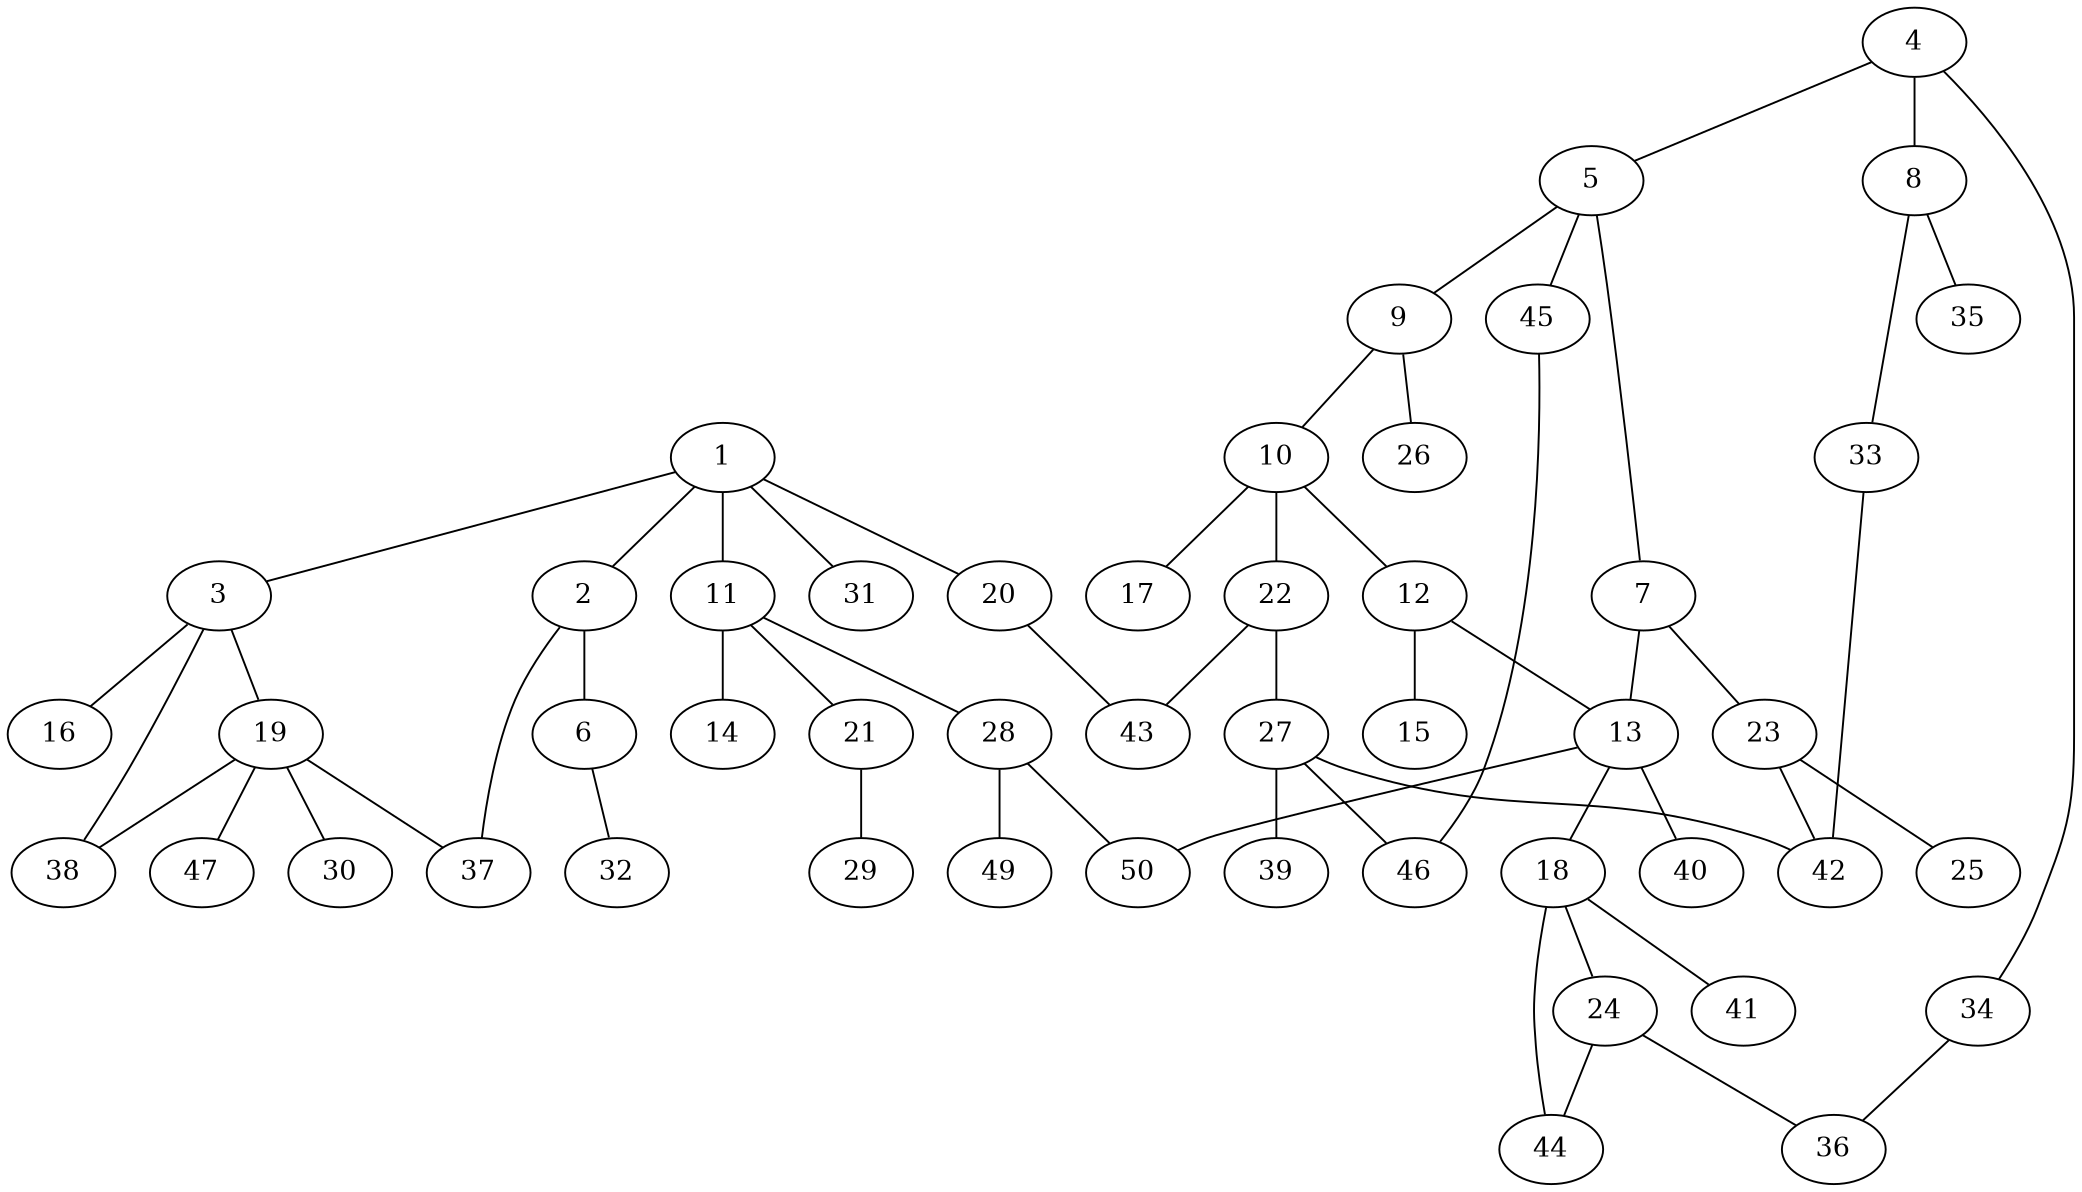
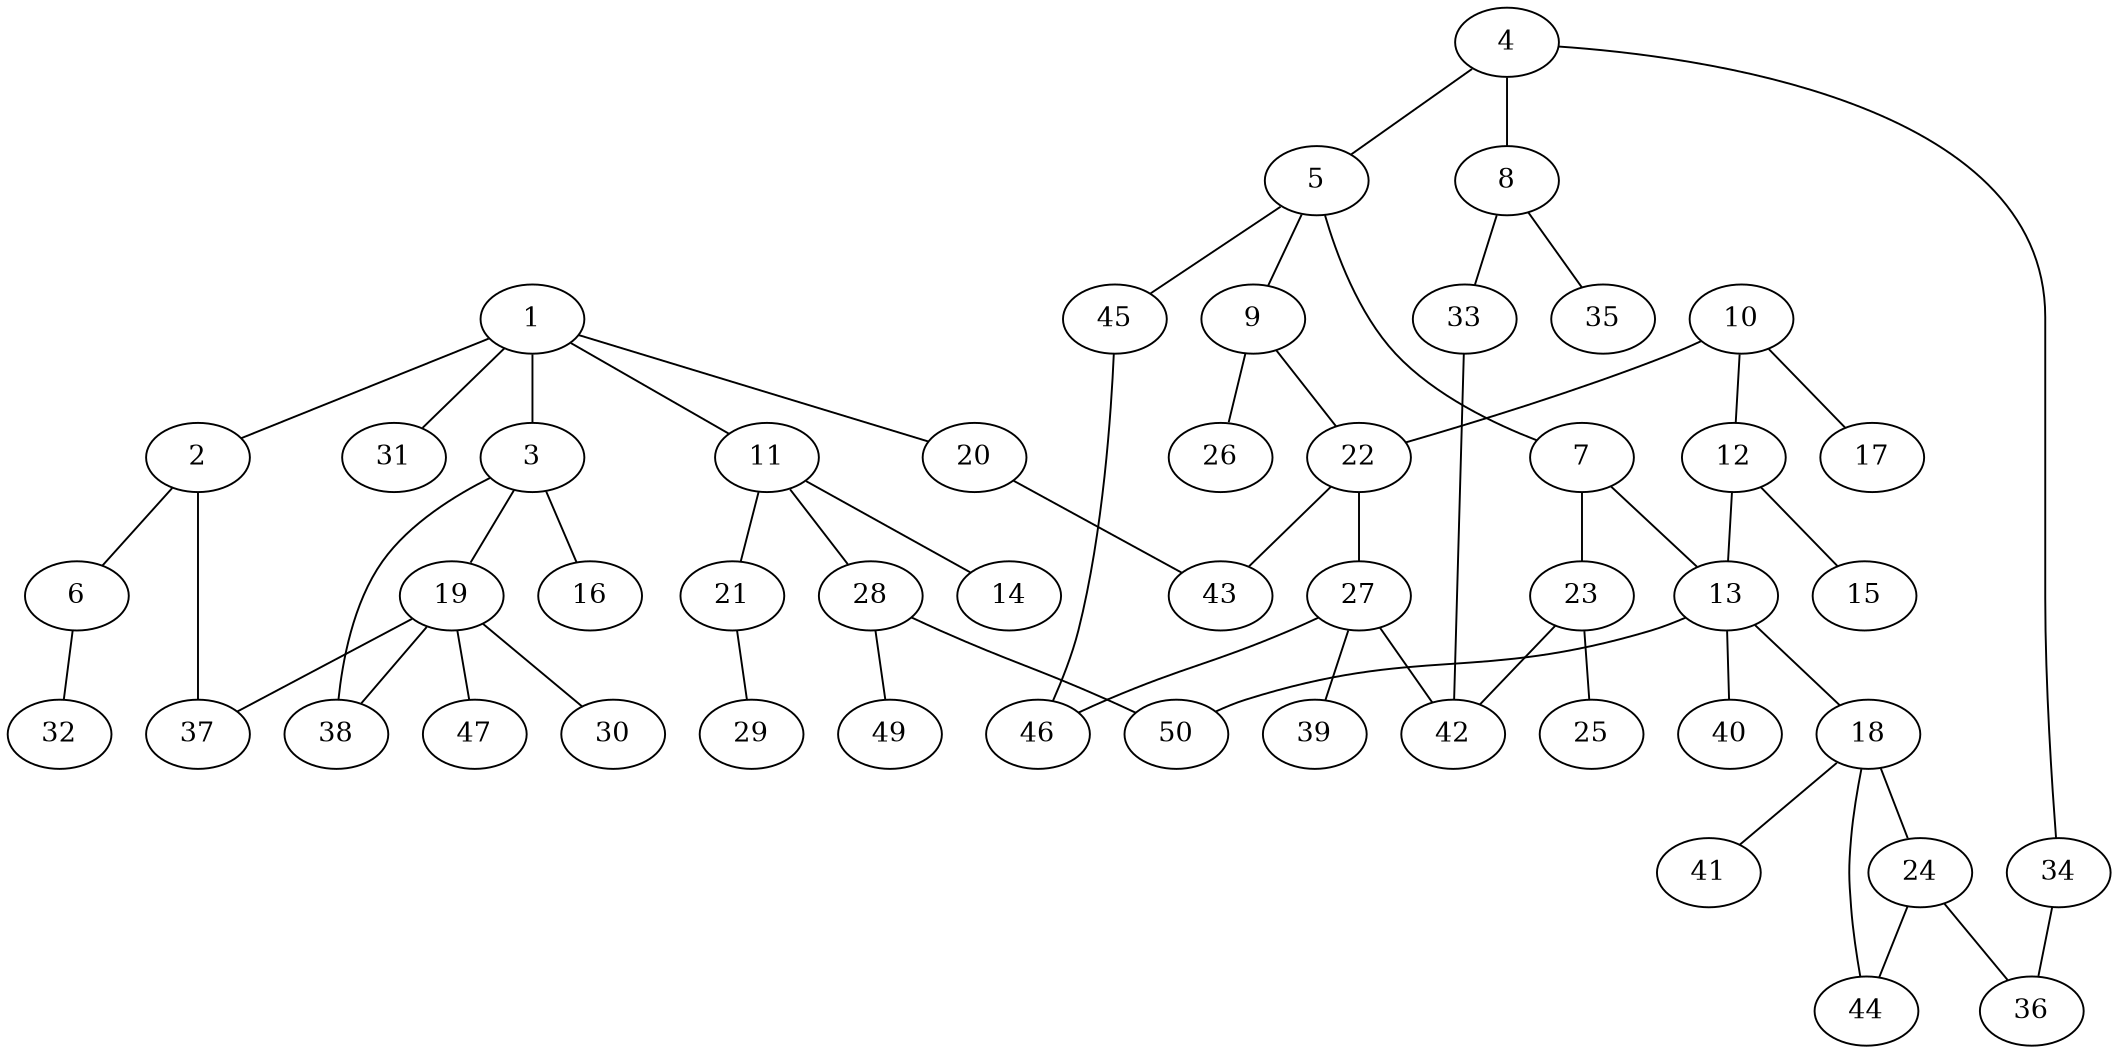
edge "9" -- "10": now "9" -- "22"
